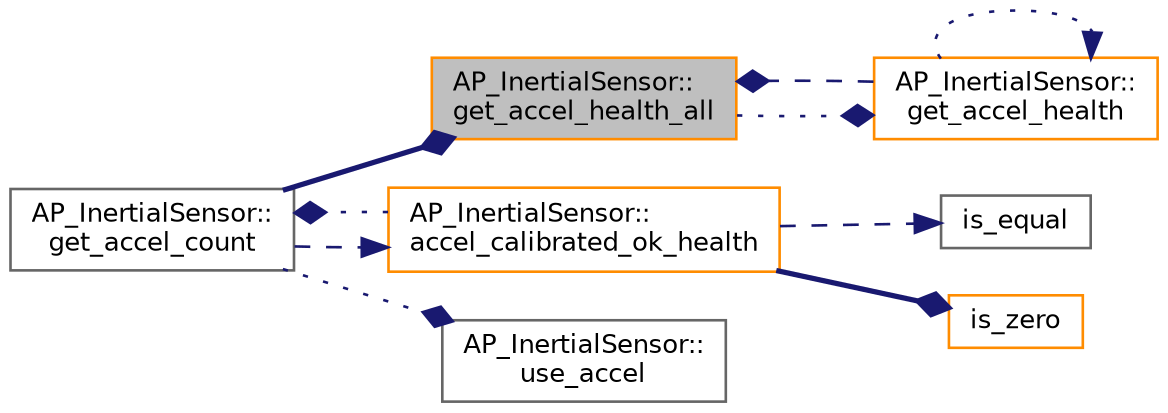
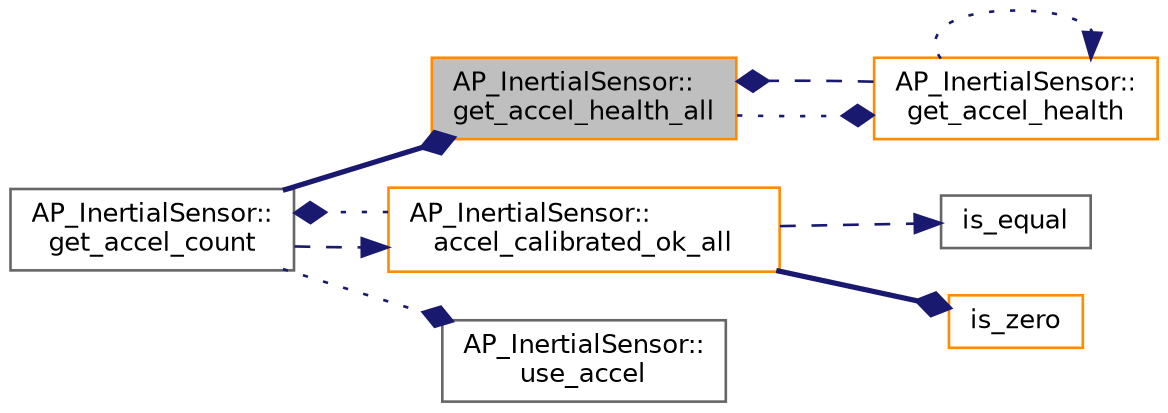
node "AP_InertialSensor:: accel_calibrated_ok_health": label "AP_InertialSensor:: accel_calibrated_ok_health" -> "AP_InertialSensor:: accel_calibrated_ok_all"
